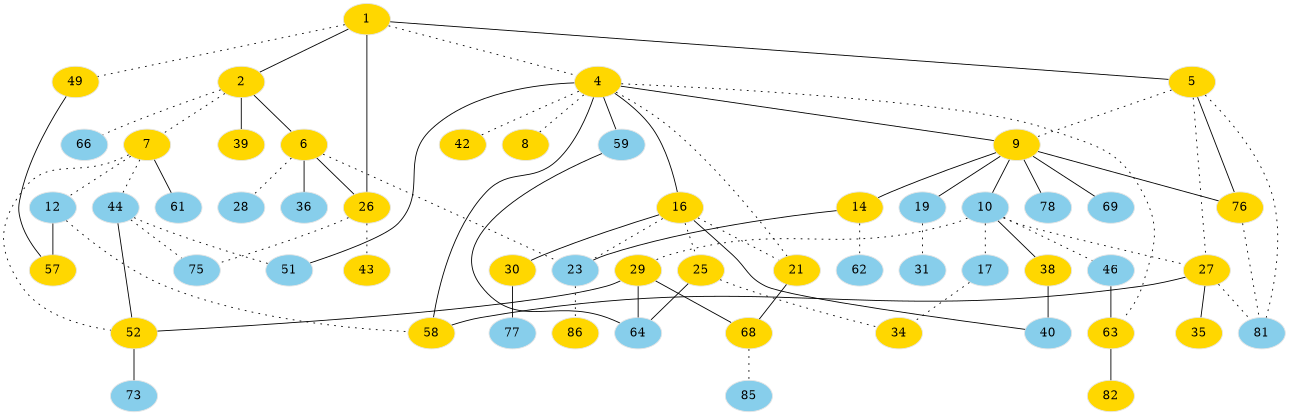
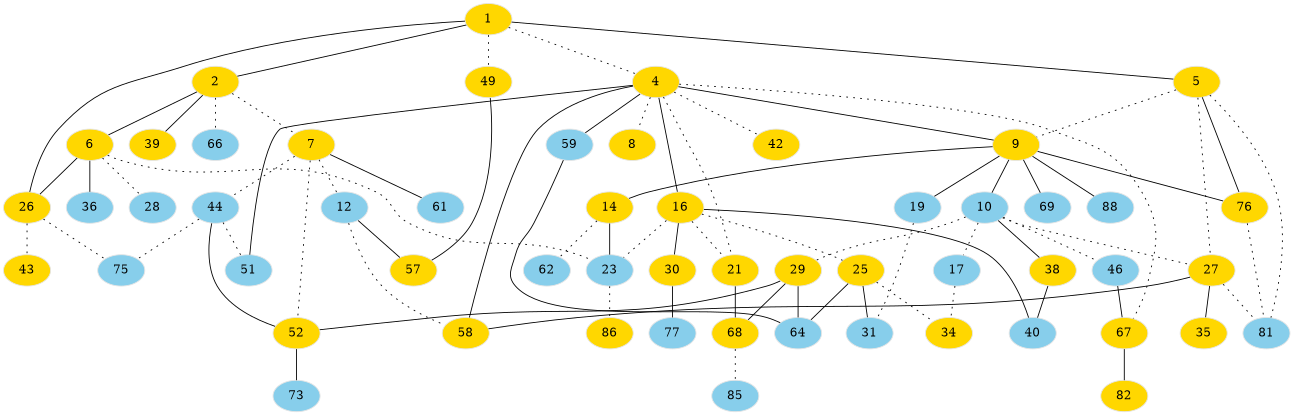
node "78": label "78" -> "88"
edge "25" -- "31": added
node "63": label "63" -> "67"
